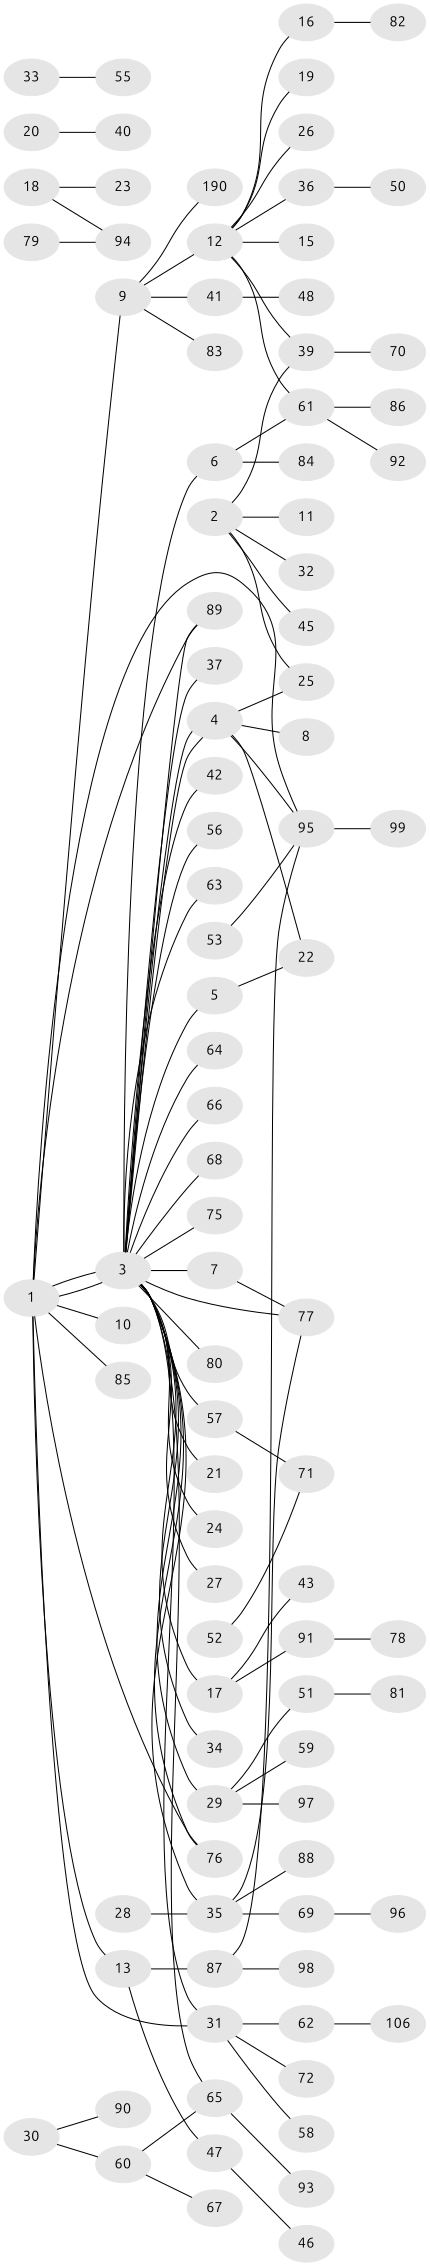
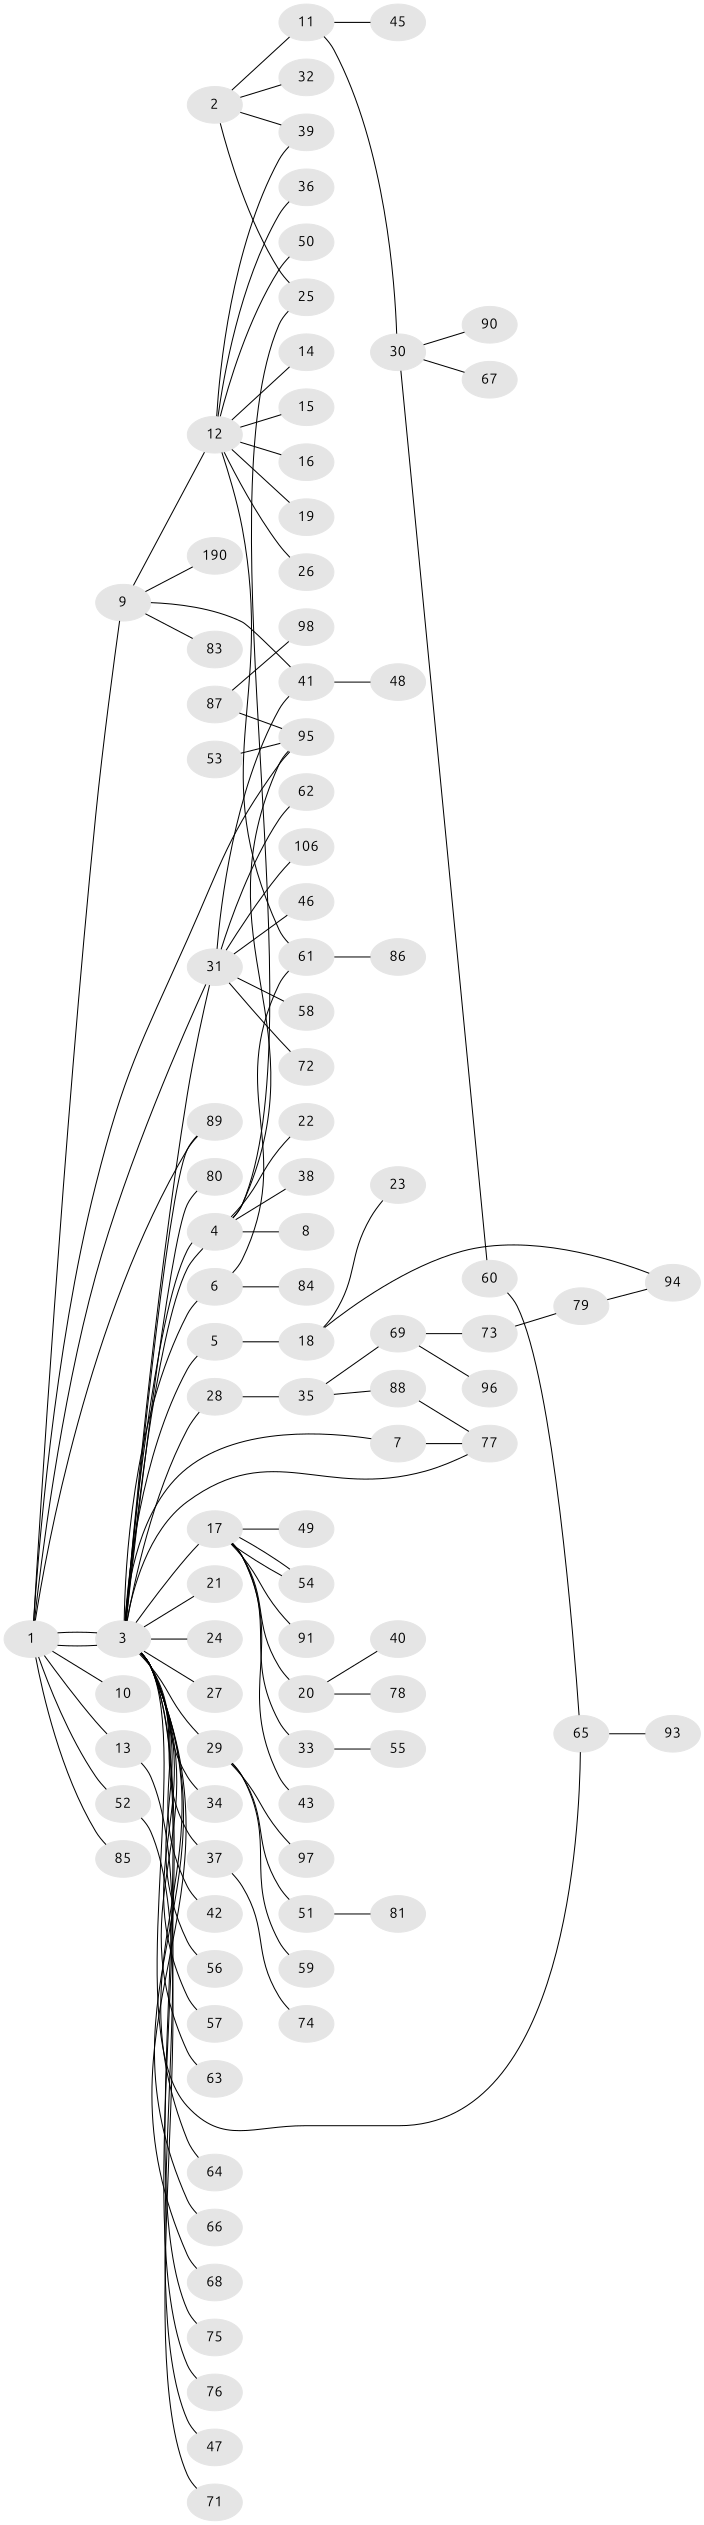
node "82": removed
edge "11" -- "30": added
edge "36" -- "50": now "12" -- "50"
node "14": added
node "70": removed
node "92": removed
edge "2" -- "45": now "11" -- "45"
node "99": removed
edge "41" -- "31": added
edge "22" -- "5": now "18" -- "5"
node "38": added
node "73": added
edge "57" -- "71": removed
node "49": added
node "54": added
edge "1" -- "76": now "1" -- "52"
edge "77" -- "35": now "77" -- "88"
edge "91" -- "78": now "20" -- "78"
edge "17" -- "20": added
edge "17" -- "33": added
edge "3" -- "35": now "3" -- "28"
edge "13" -- "87": removed
node "74": added
edge "62" -- "106": now "31" -- "106"
edge "60" -- "67": now "30" -- "67"
edge "47" -- "46": now "31" -- "46"
